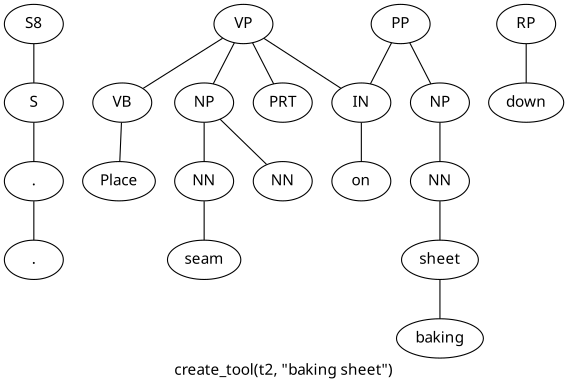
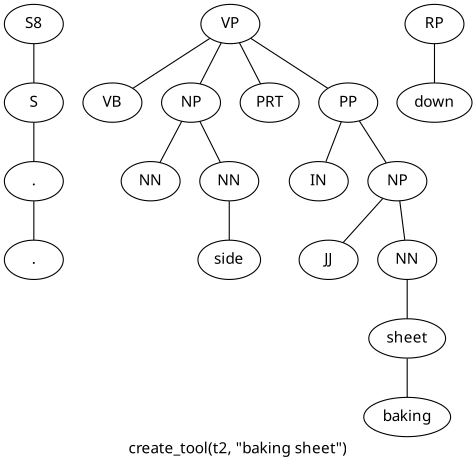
edge "VP" -- "IN": now "VP" -- "PP"
node "Place": removed
node "on": removed
node "seam": removed
node "side": added
node "JJ": added
